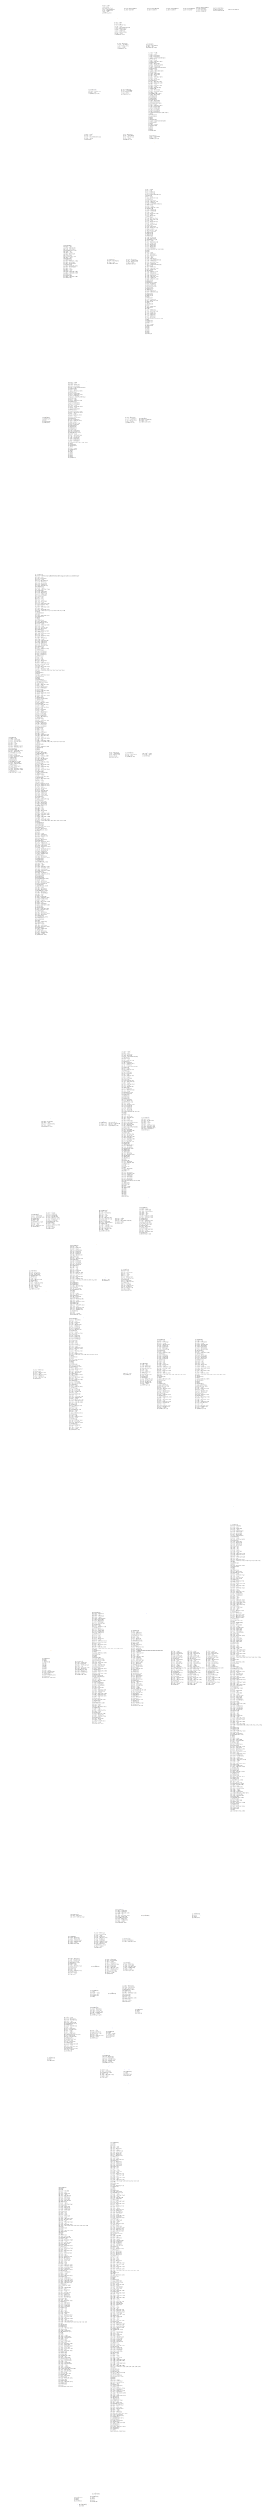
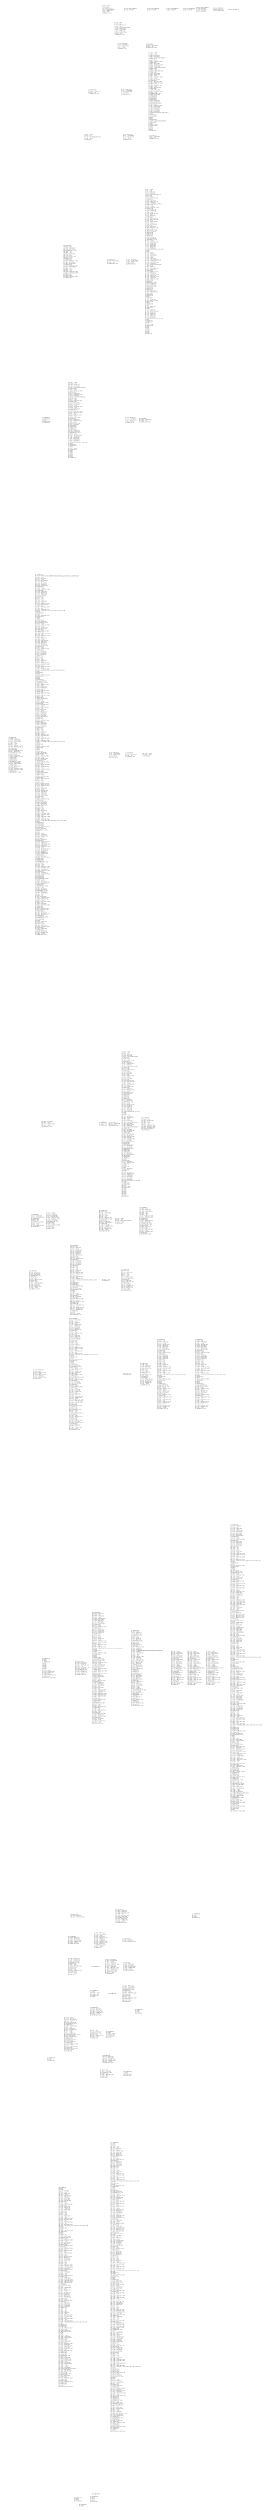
node "bce: JUMPDEST()": removed
